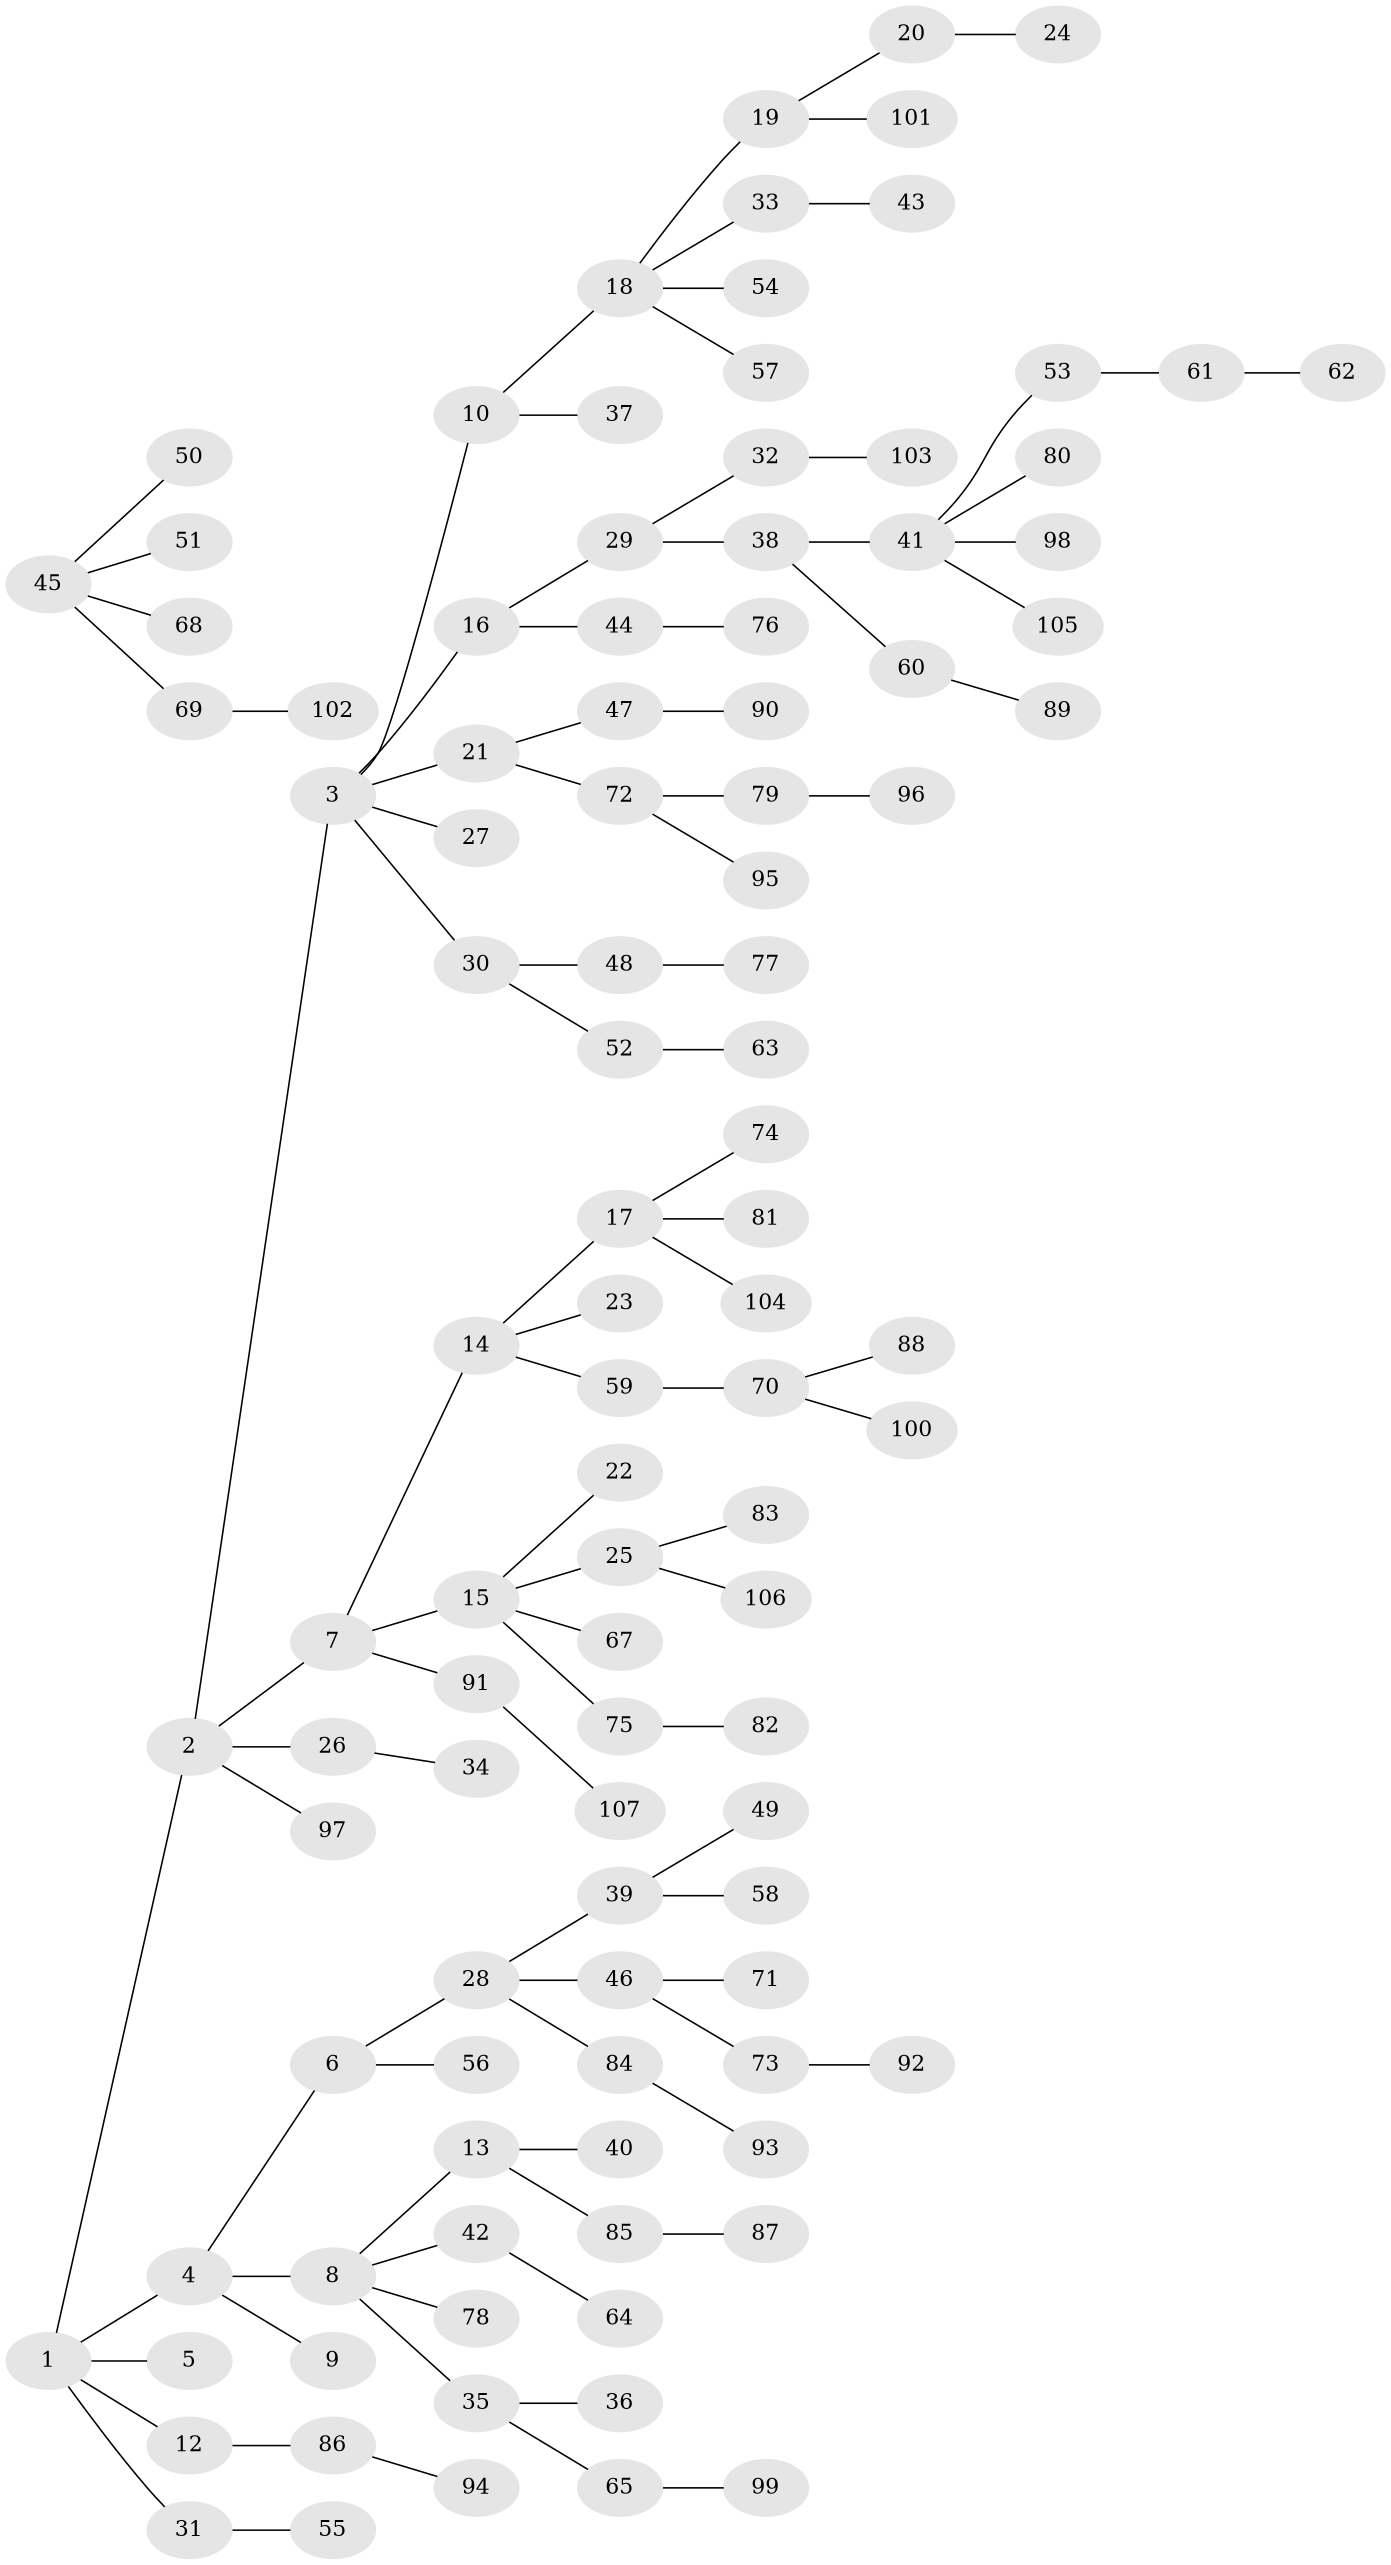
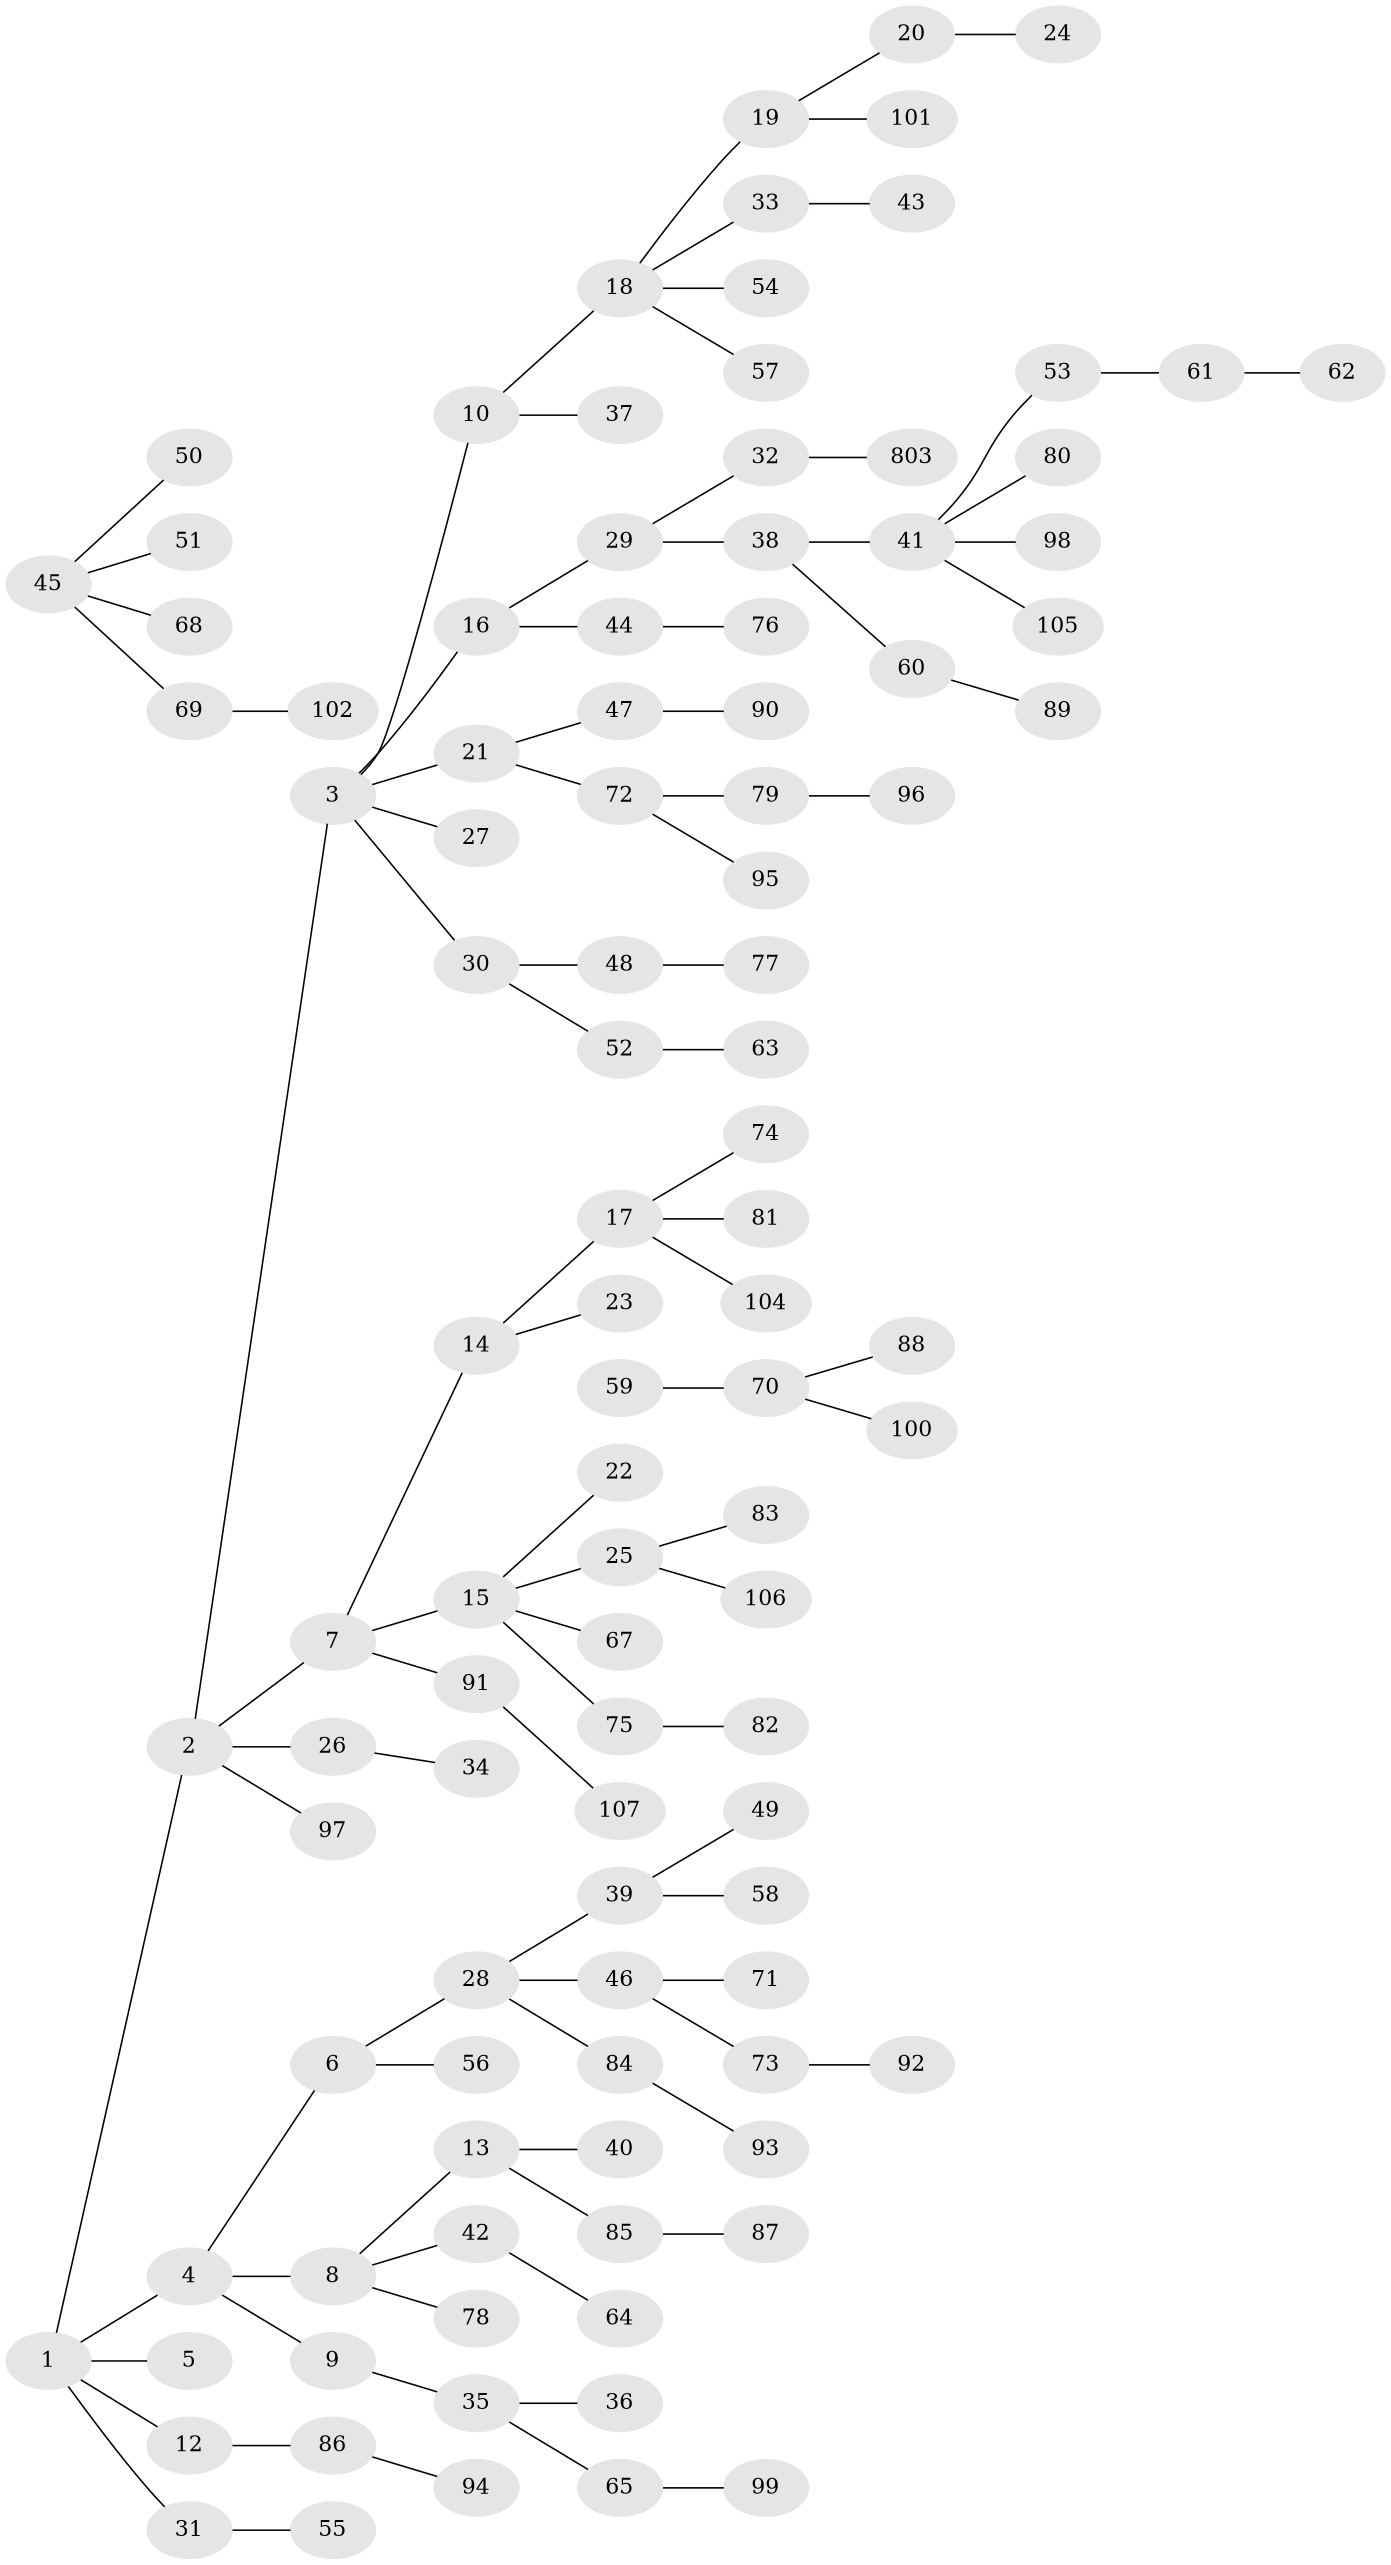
node "103": label "103" -> "803"
edge "14" -- "59": removed
edge "8" -- "35": now "9" -- "35"
